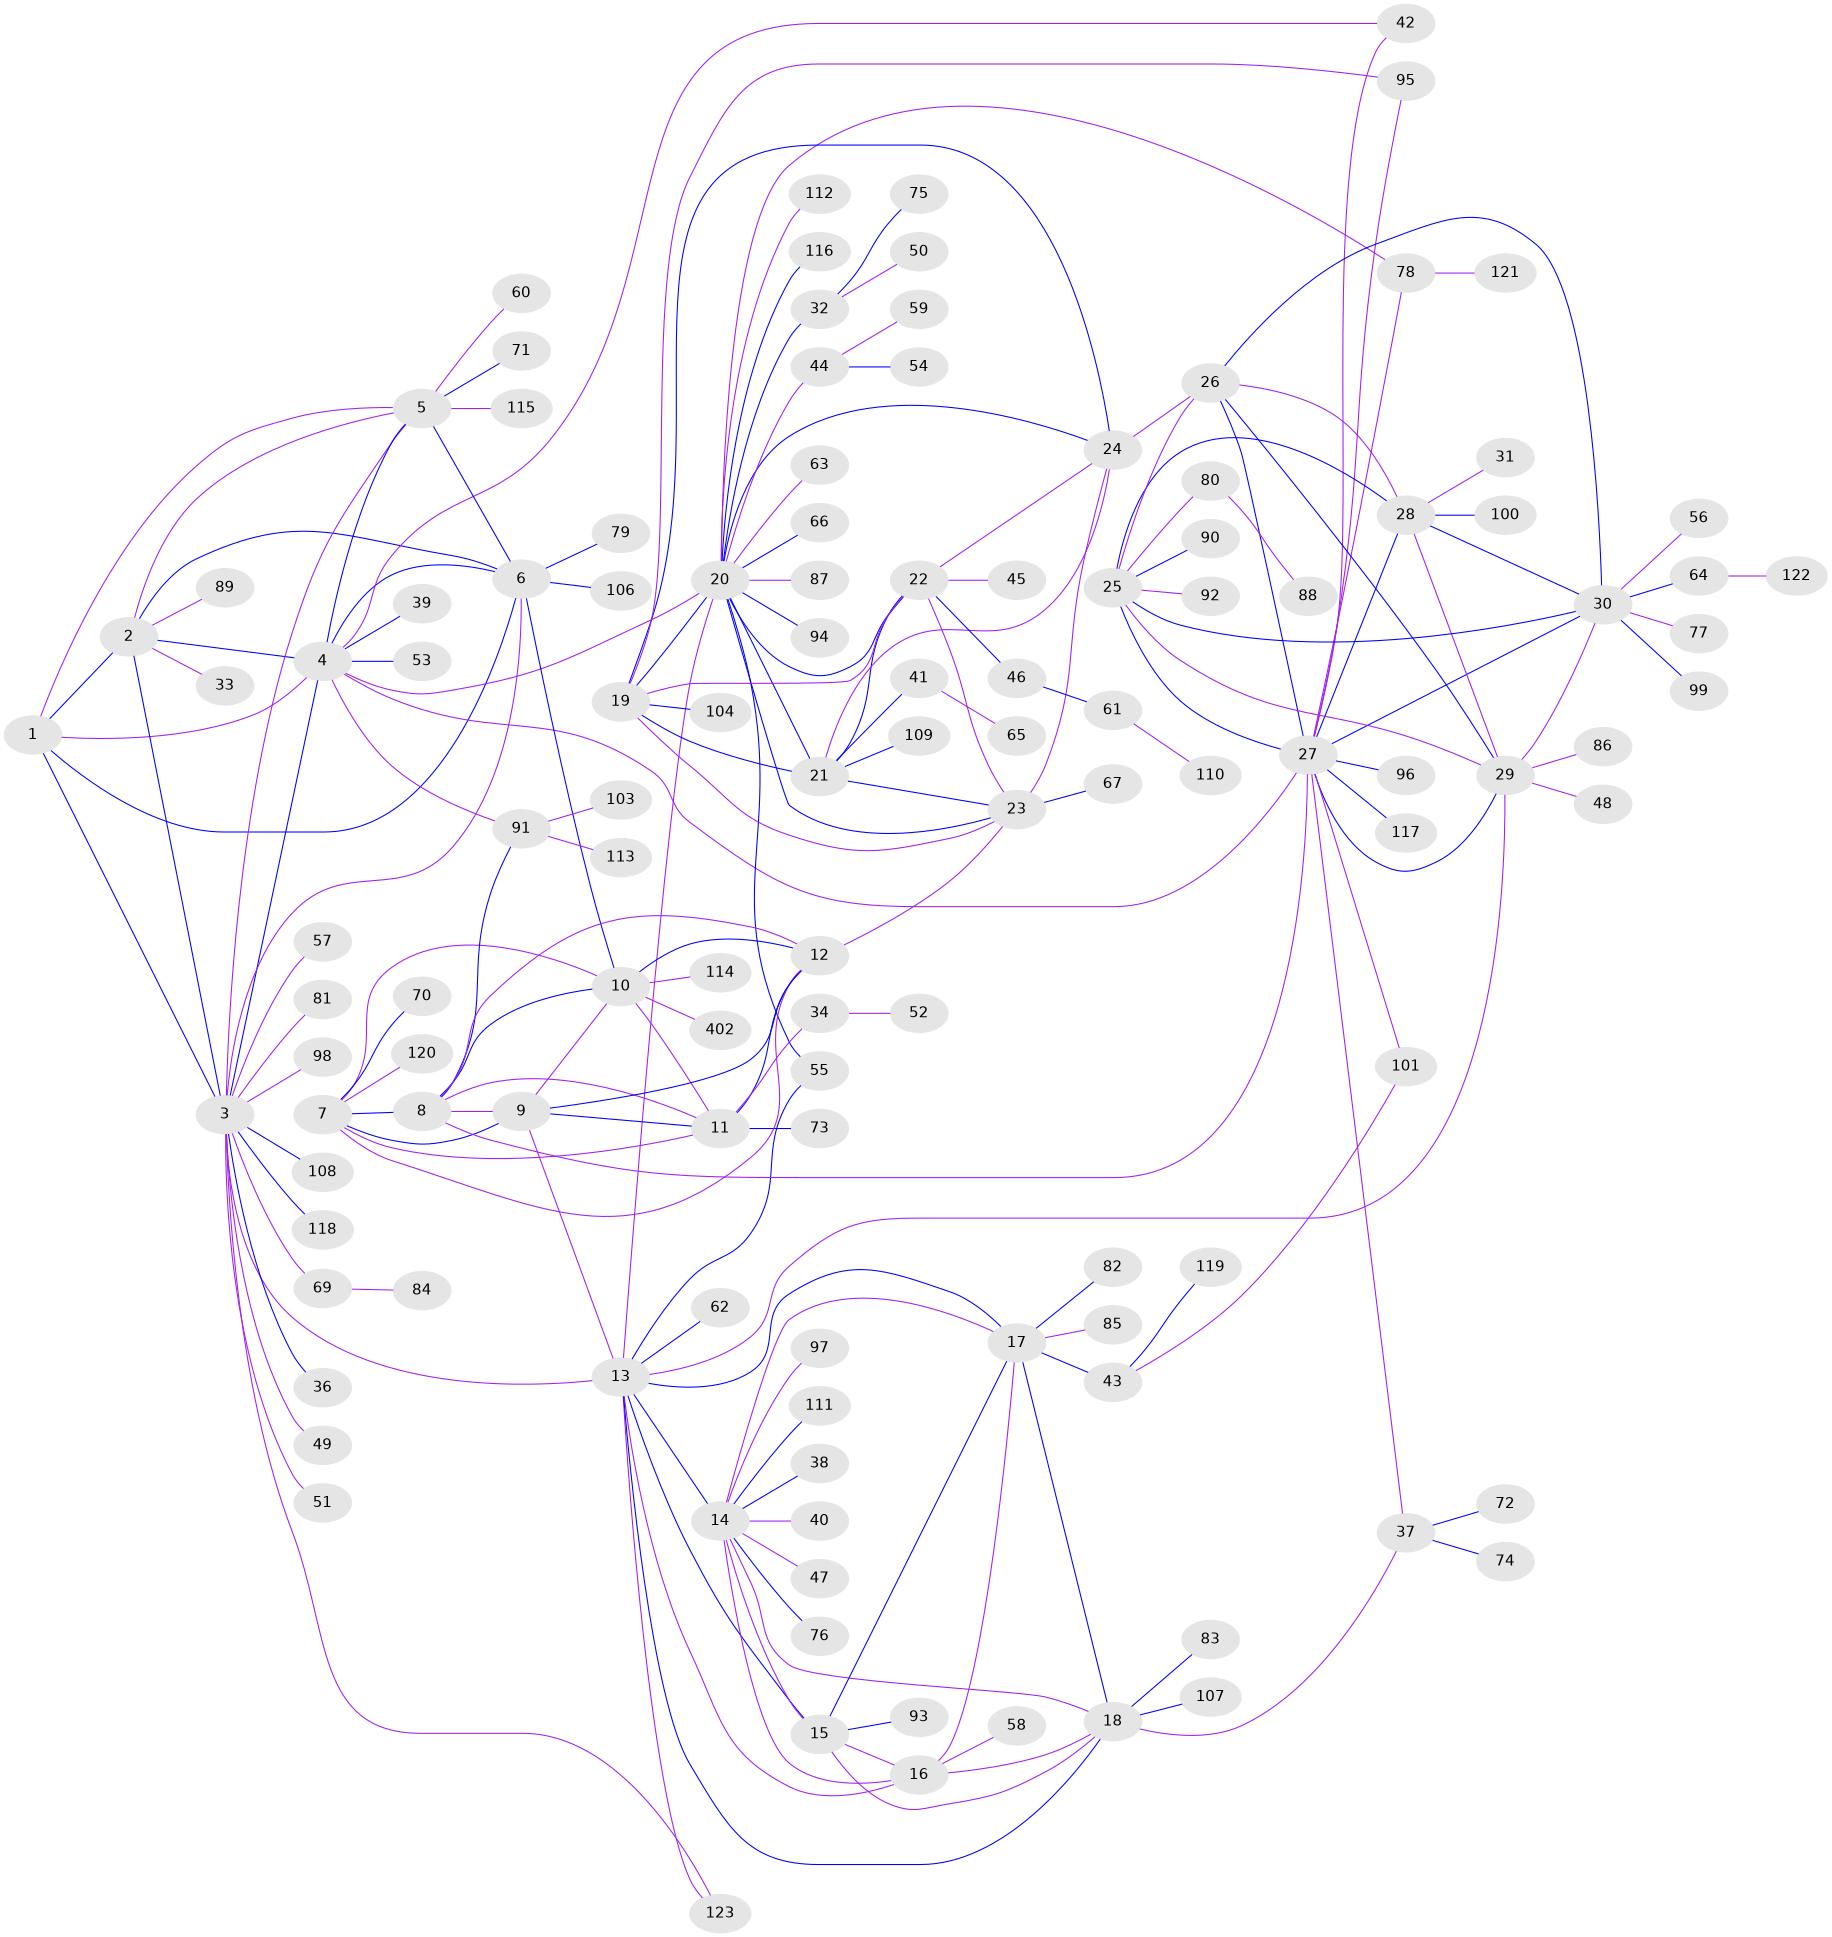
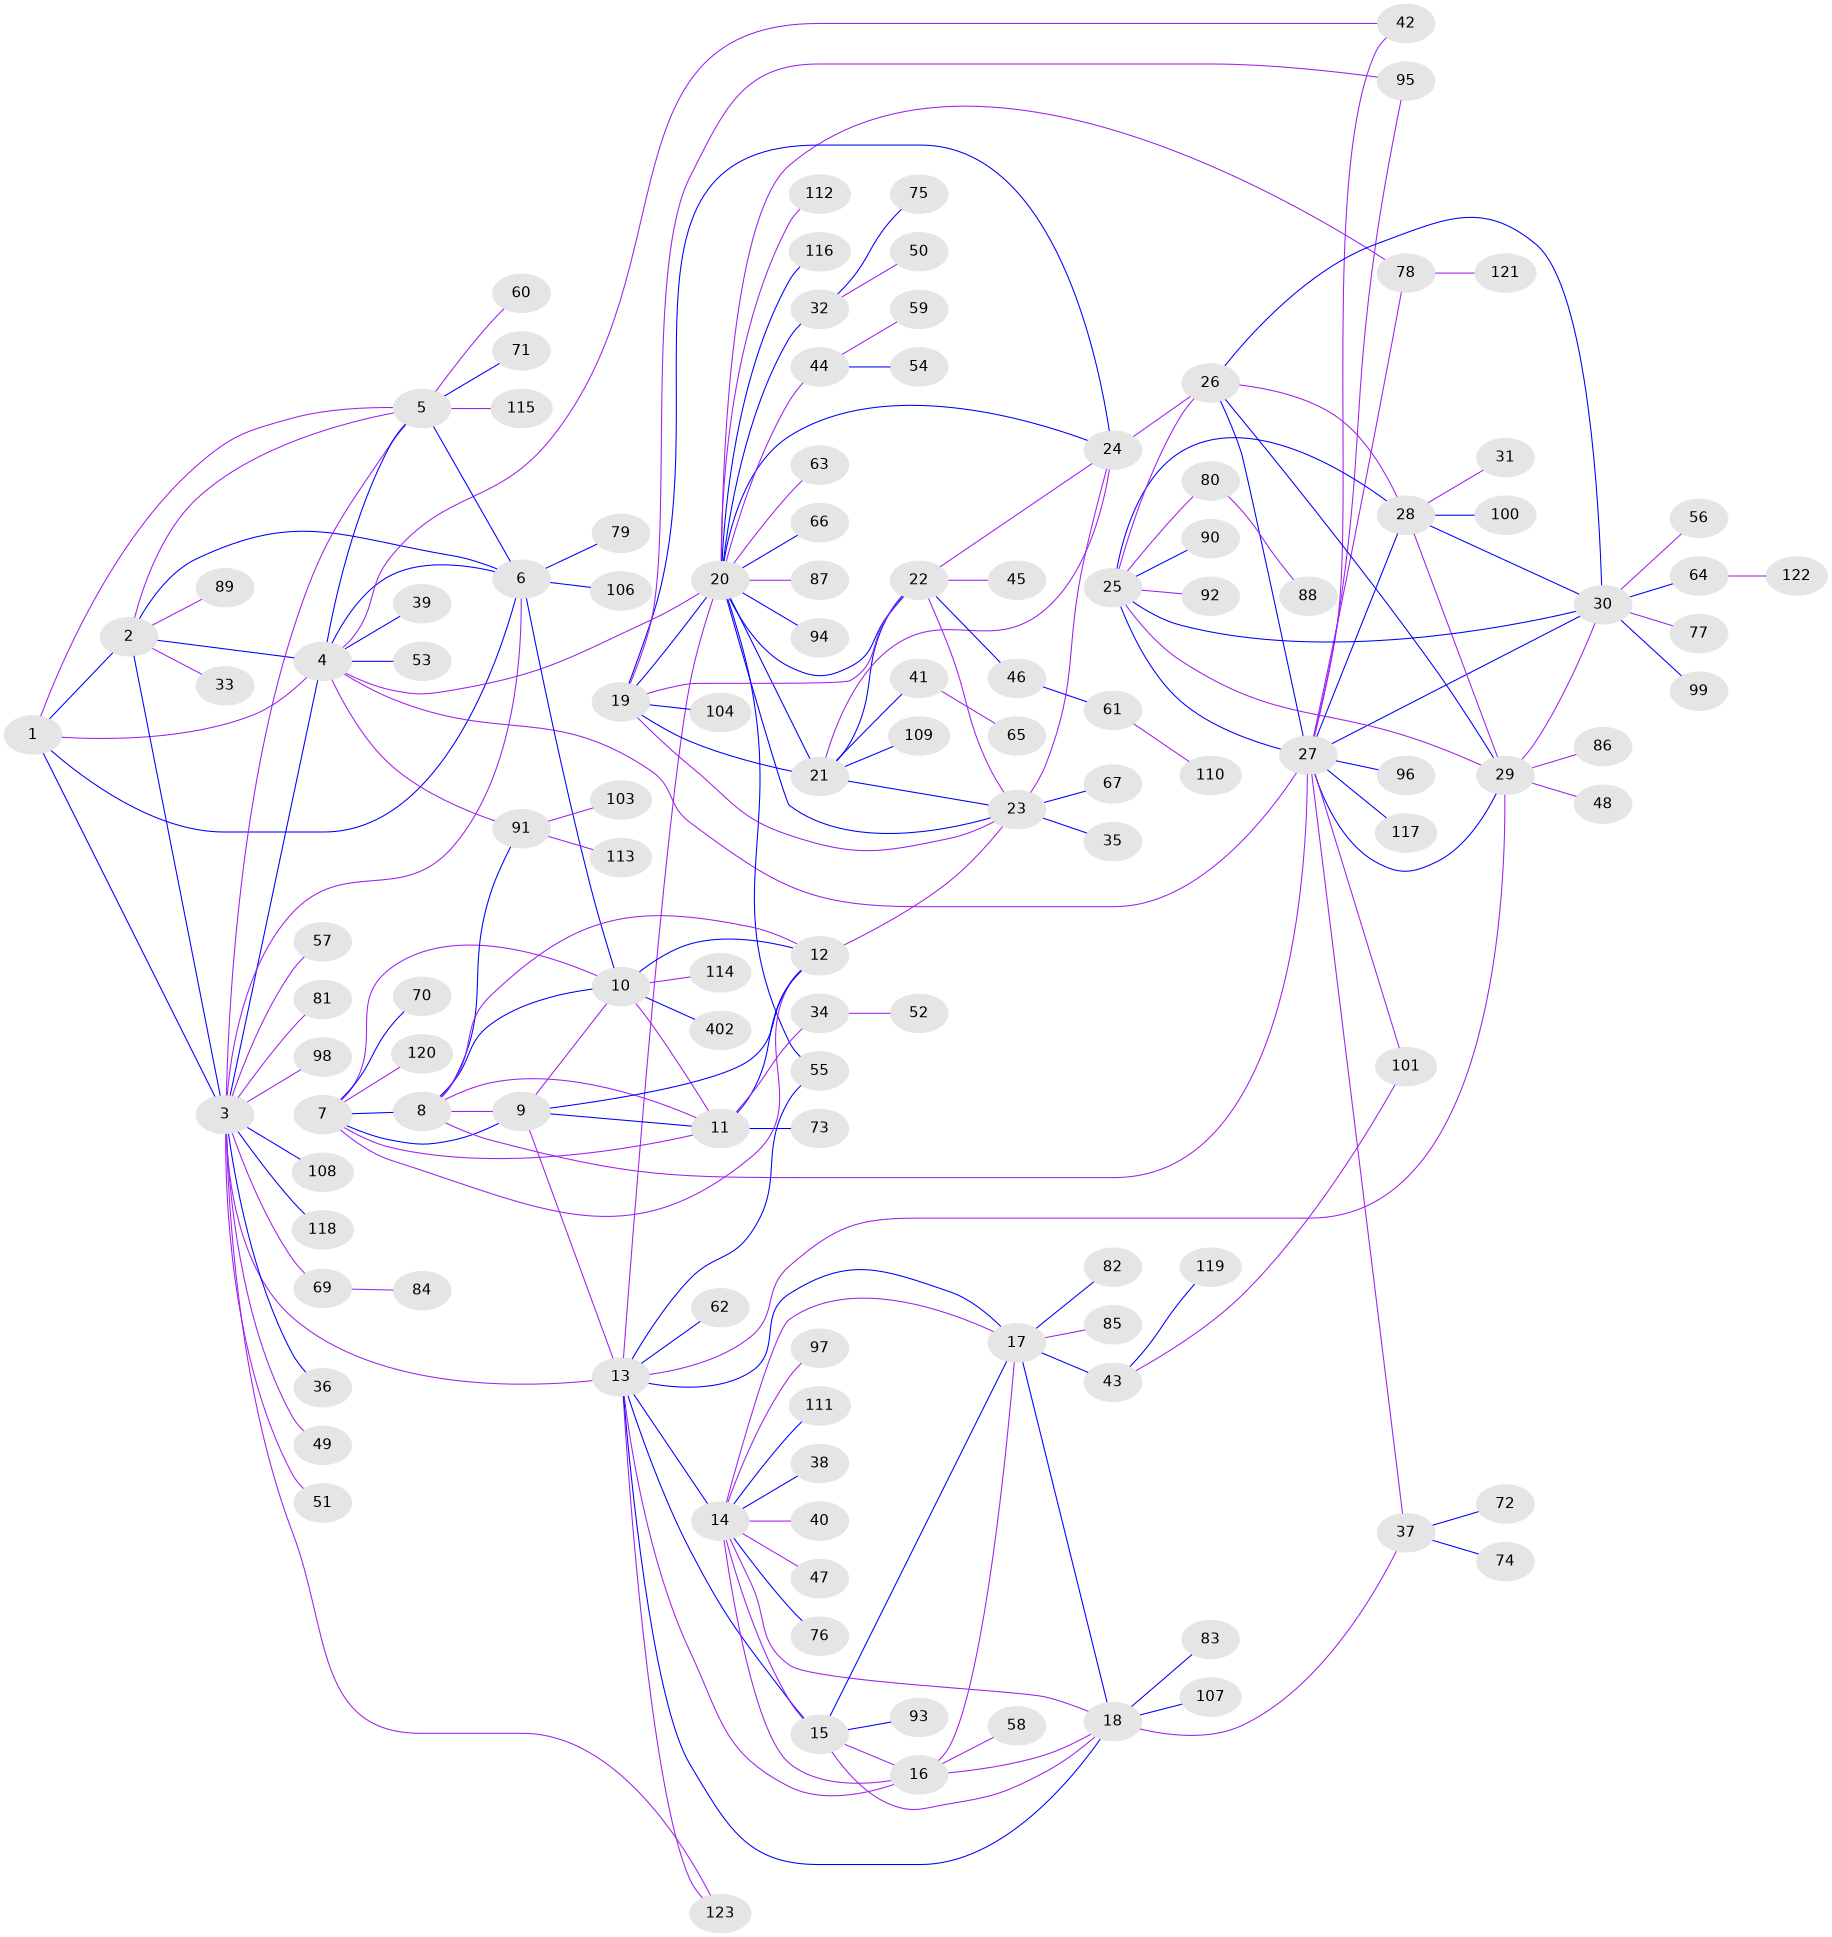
node "35": added
edge "10" -- "402": color purple -> blue
